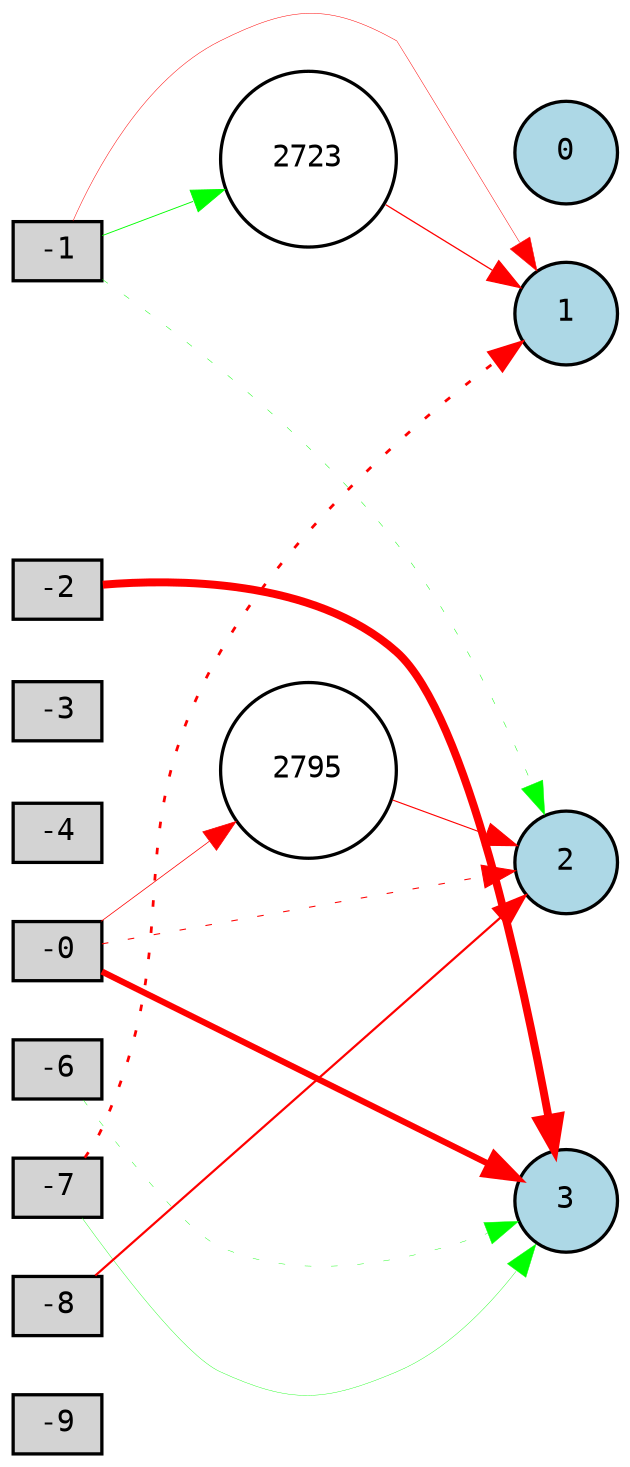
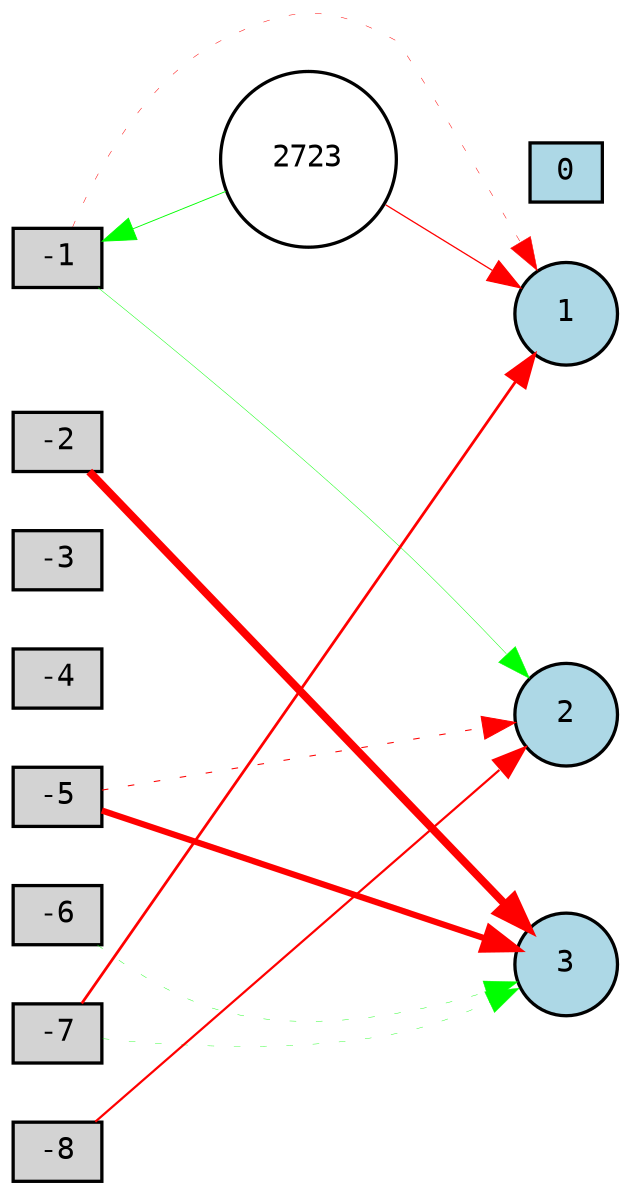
edge "-1" -> "1": style solid -> dotted
node "0": shape circle -> box
edge "-1" -> "2723": reversed
edge "-1" -> "2": style dotted -> solid
edge "-7" -> "1": style dotted -> solid
node "2795": removed
node "-0": label "-0" -> "-5"
edge "-7" -> "3": style solid -> dotted
node "-9": removed
